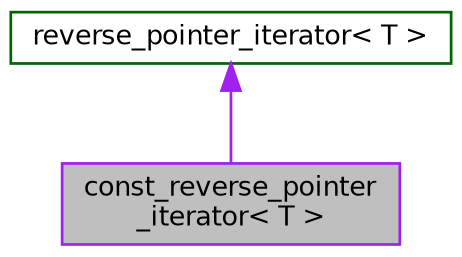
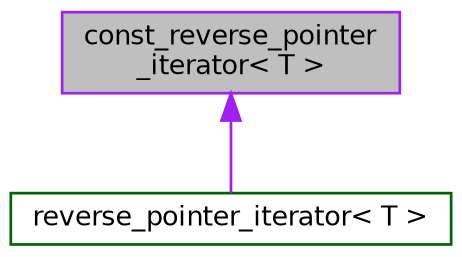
edge "const_reverse_pointer _iterator< T >" -> "reverse_pointer_iterator< T >": reversed
